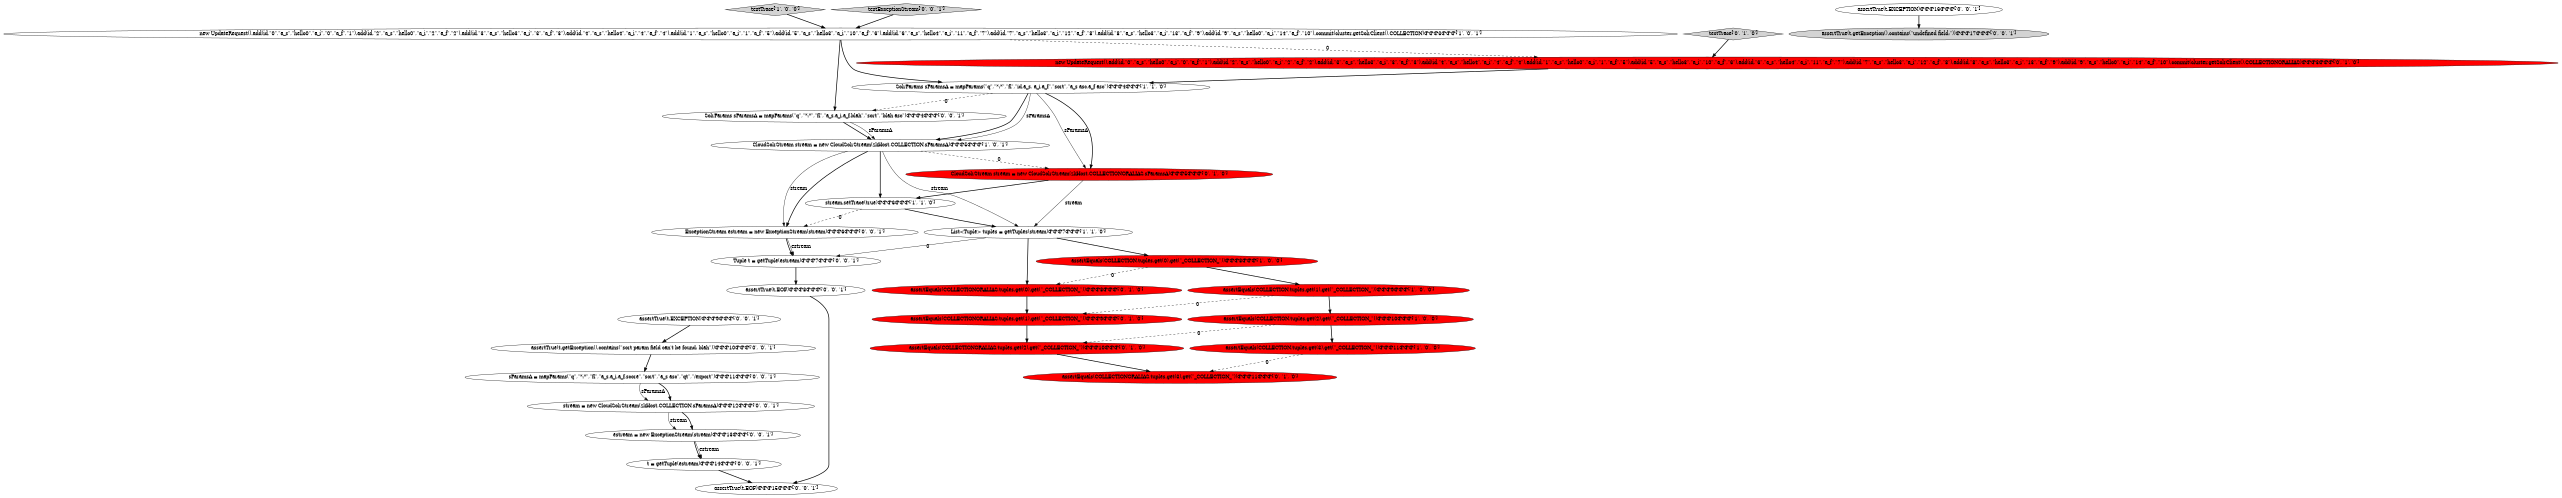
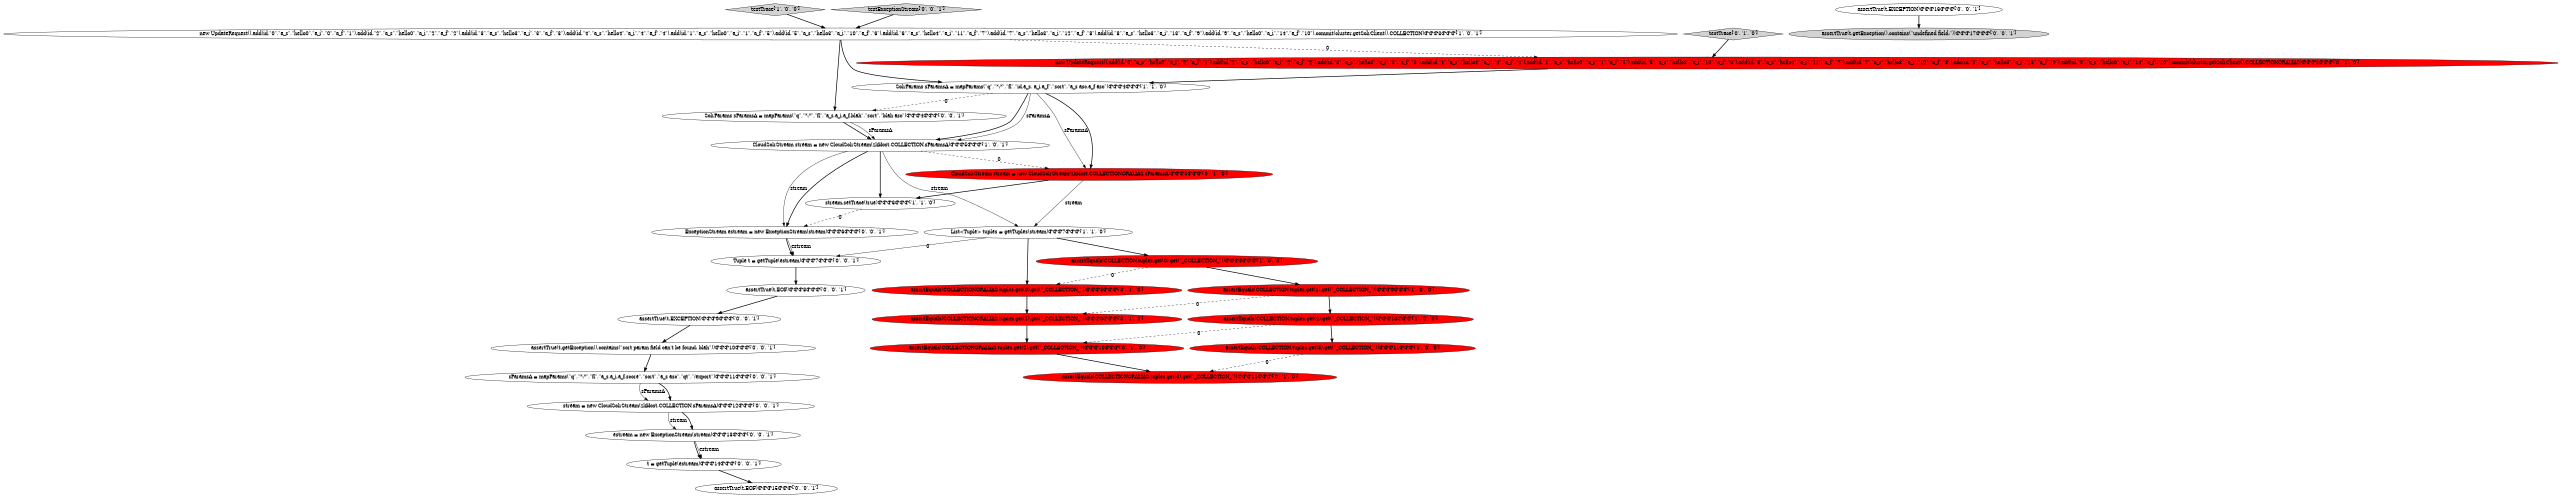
edge "stream.setTrace(true)@@@6@@@['1', '1', '0']" -> "List<Tuple> tuples = getTuples(stream)@@@7@@@['1', '1', '0']": removed
edge "assertTrue(t.EOF)@@@8@@@['0', '0', '1']" -> "assertTrue(t.EOF)@@@15@@@['0', '0', '1']": now "assertTrue(t.EOF)@@@8@@@['0', '0', '1']" -> "assertTrue(t.EXCEPTION)@@@9@@@['0', '0', '1']"
